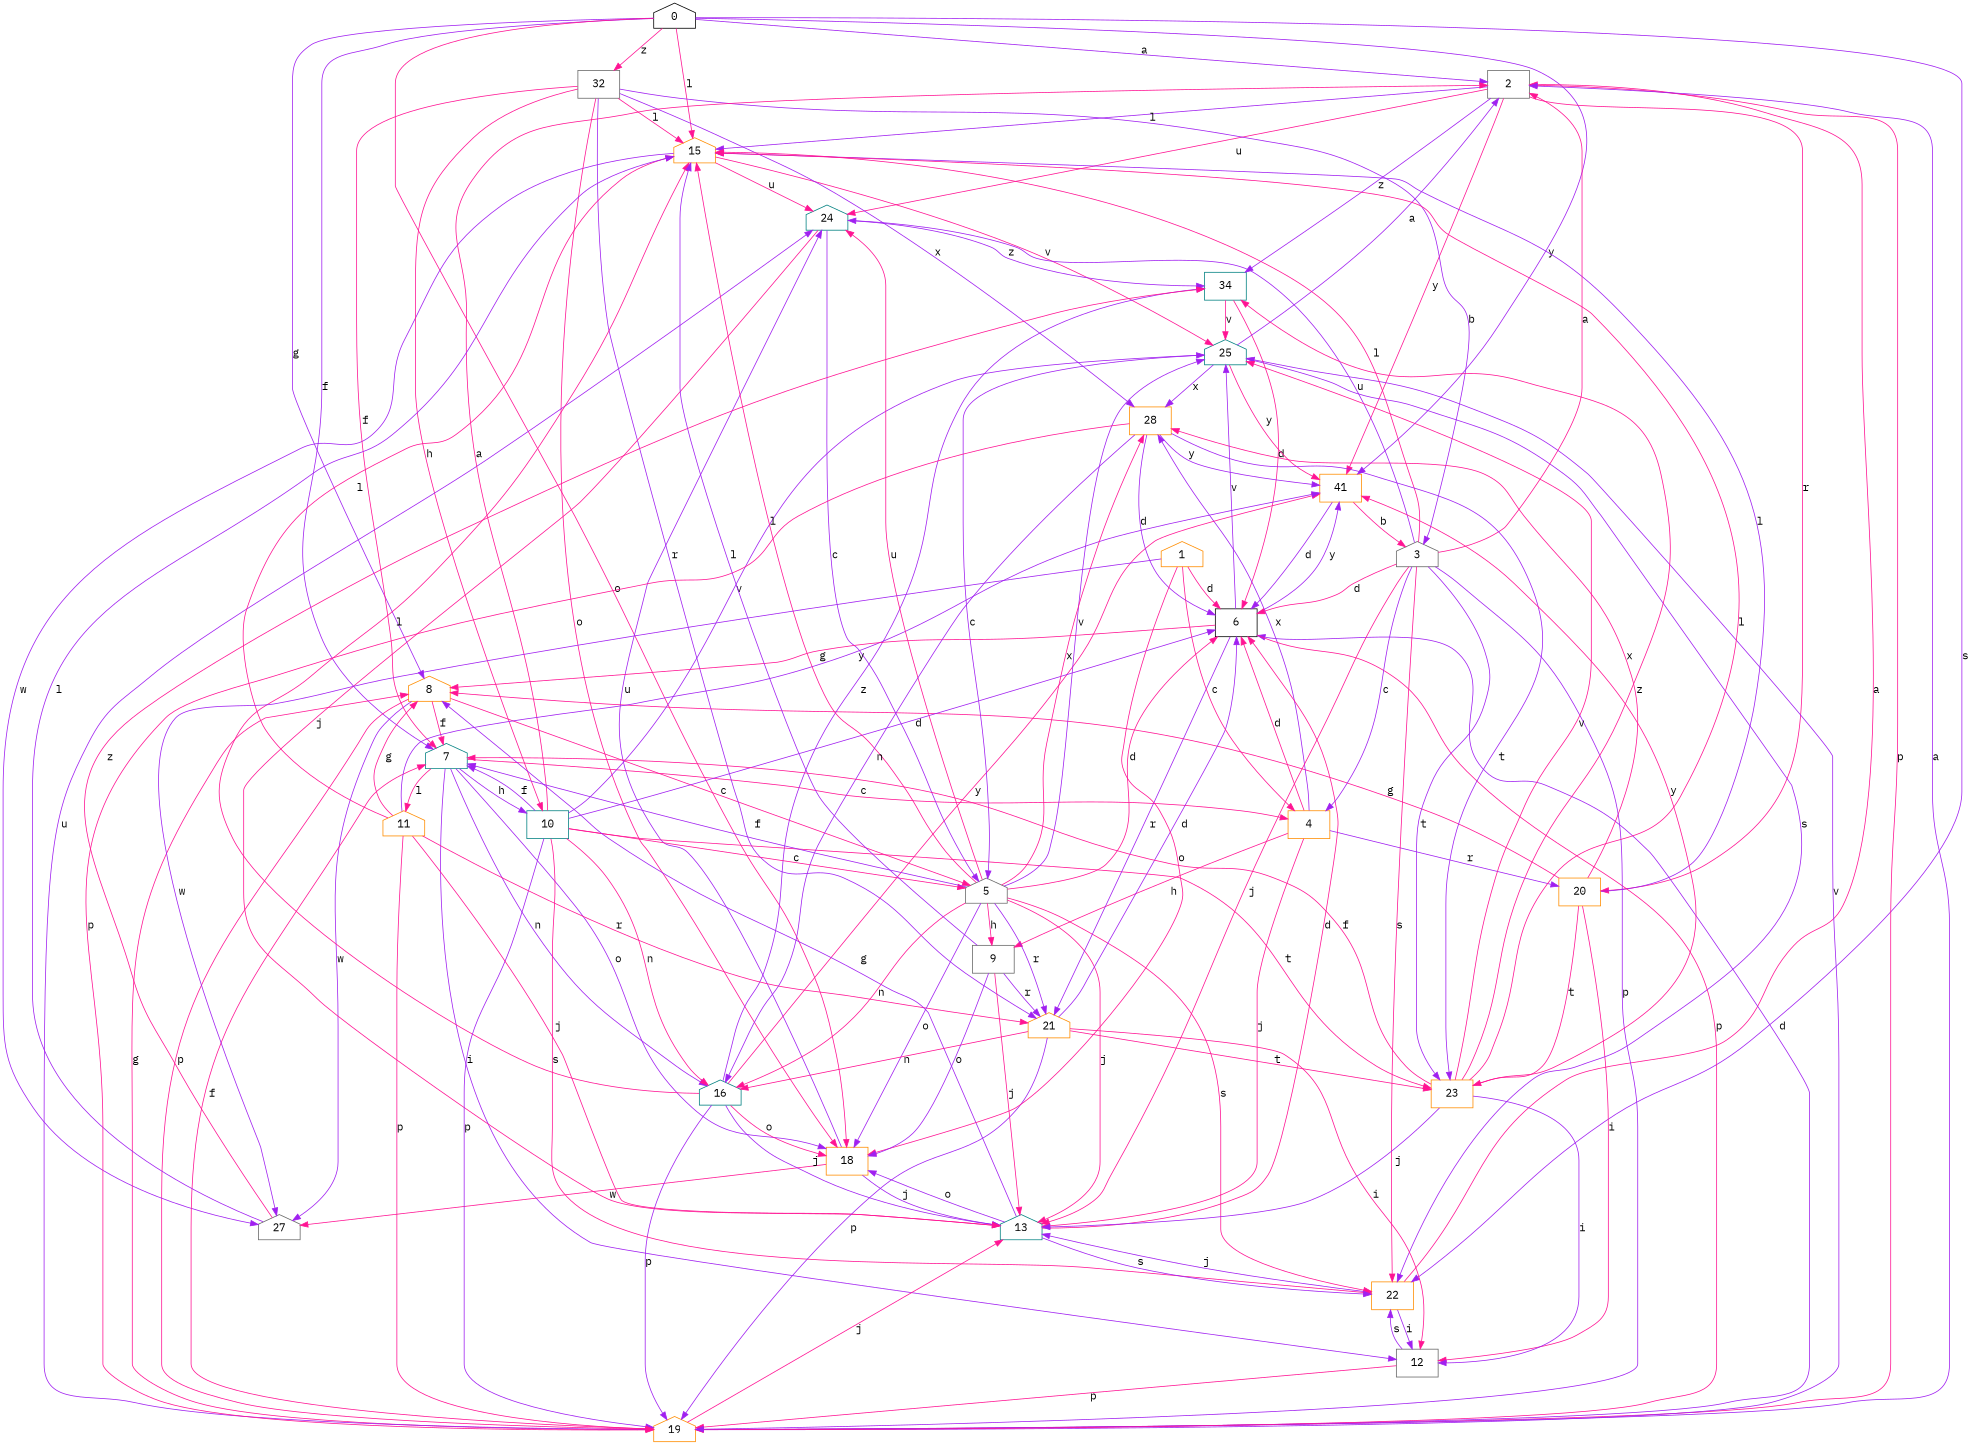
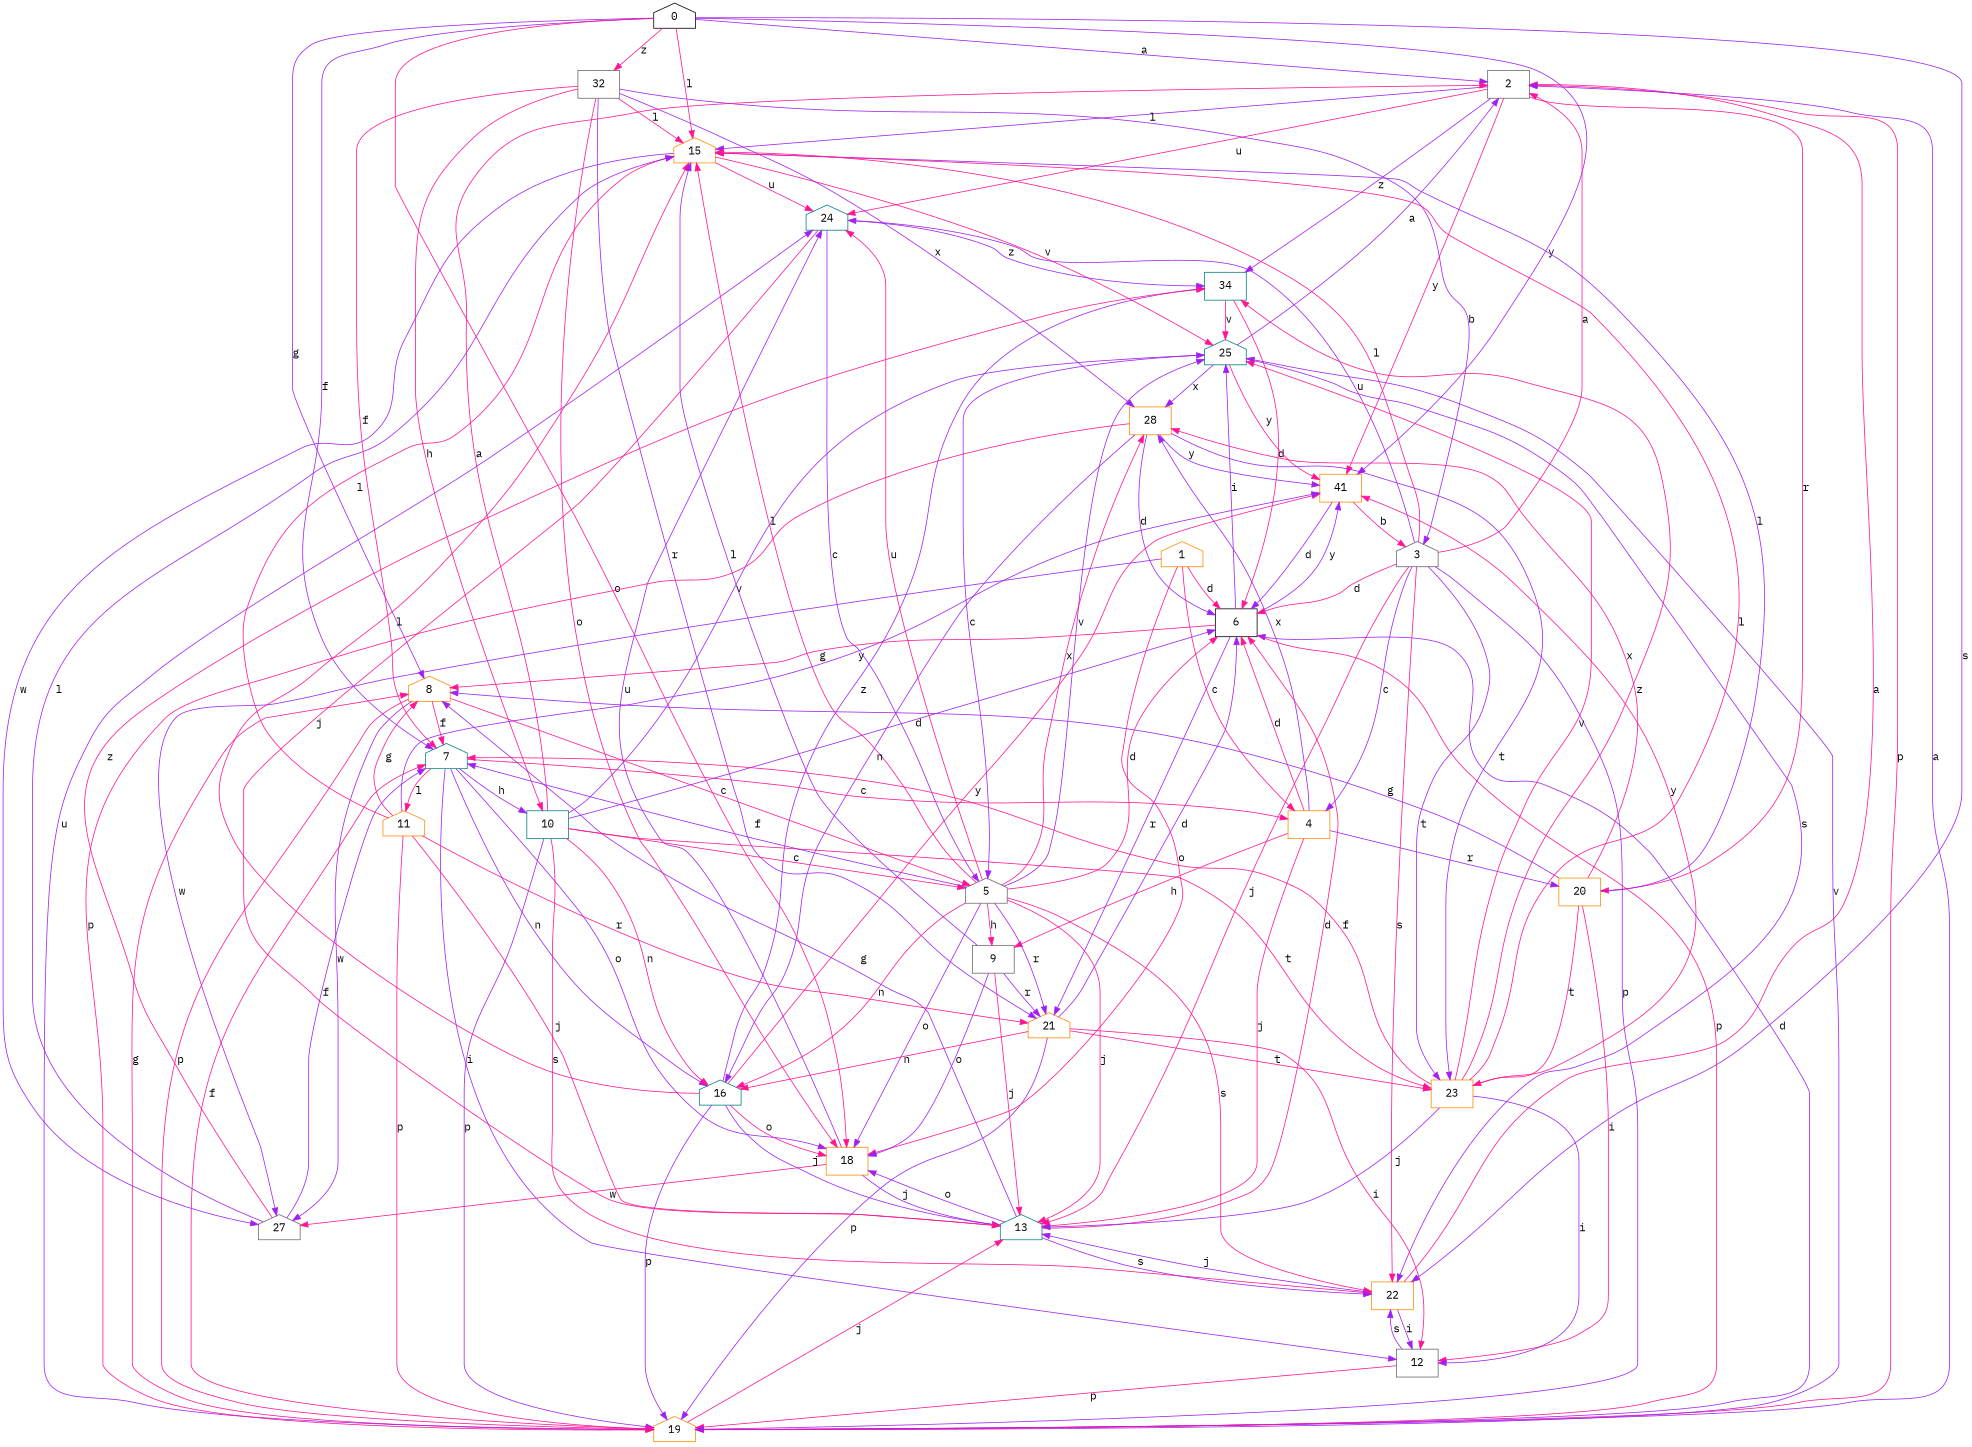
edge "6" -> "25": label "v" -> "i"
edge "20" -> "8": color deeppink -> purple
edge "10" -> "7": now "27" -> "7"
